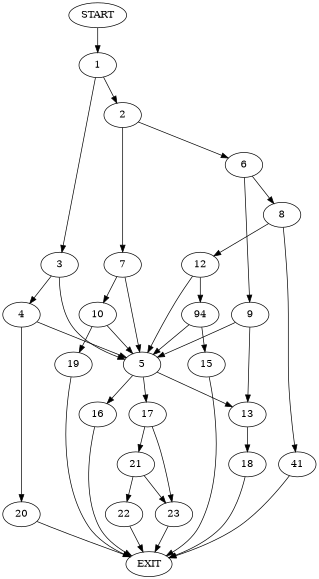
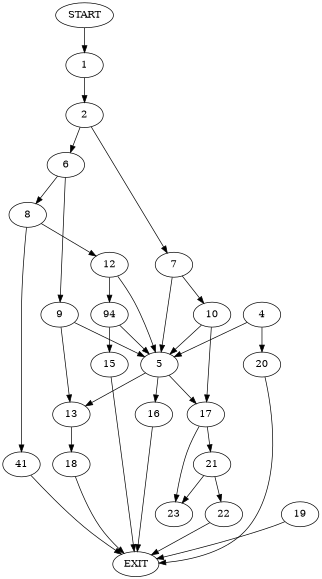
node "3": removed
edge "10" -> "19": now "10" -> "17"
edge "23" -> "EXIT": removed
